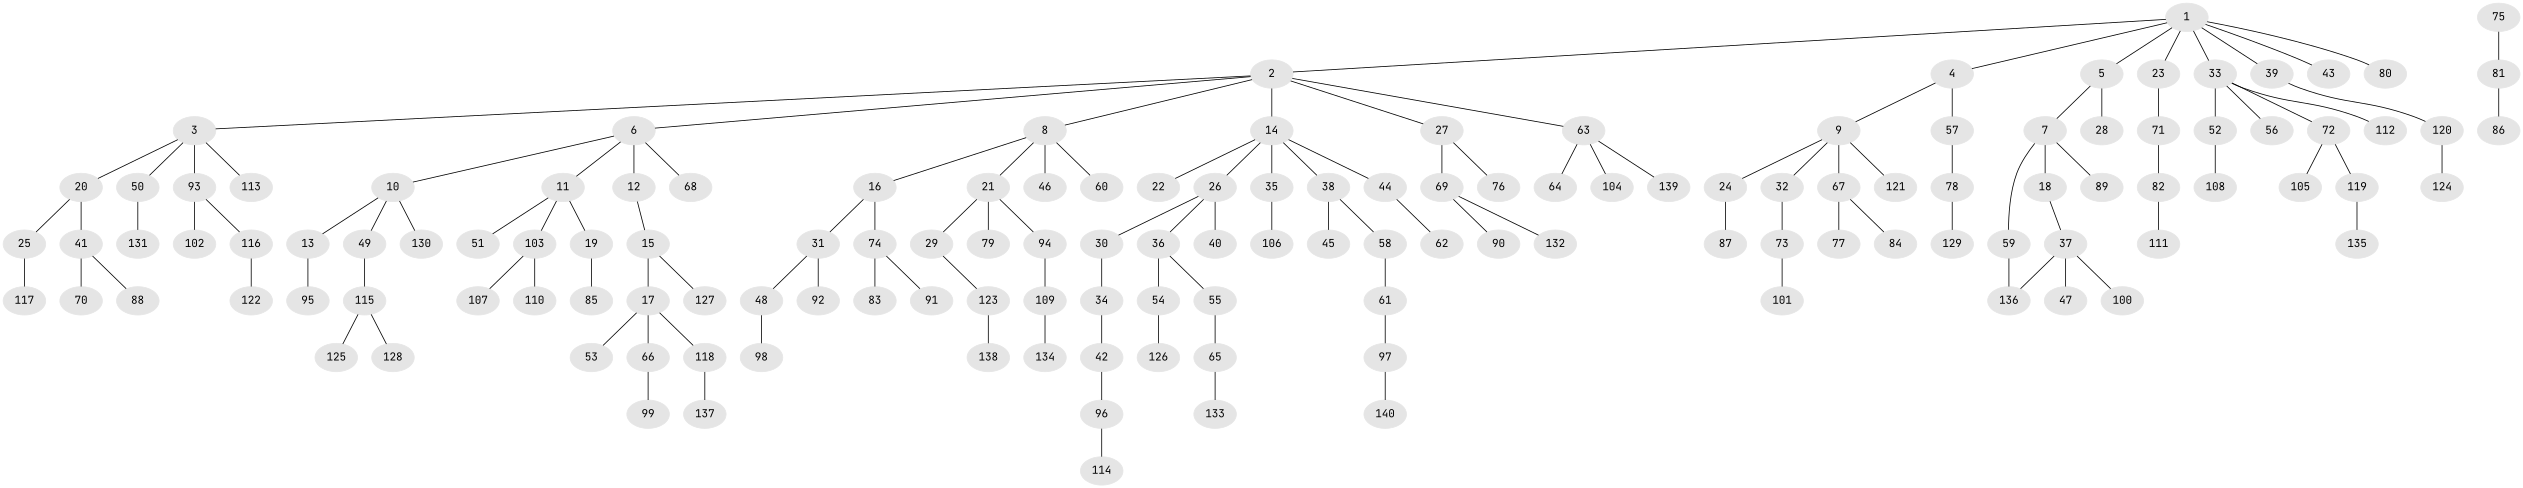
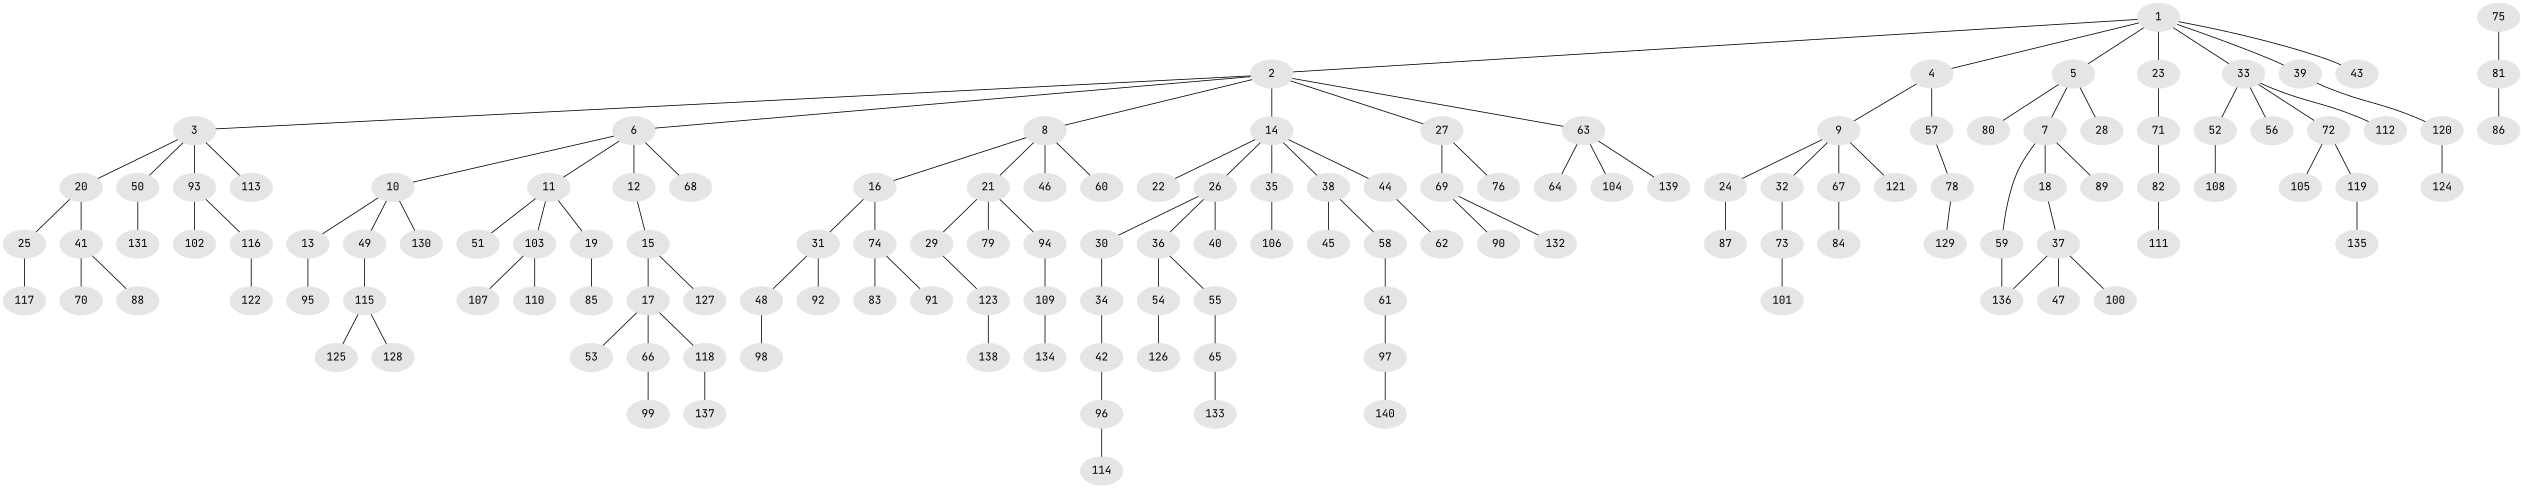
edge "1" -- "80": now "5" -- "80"
node "77": removed
